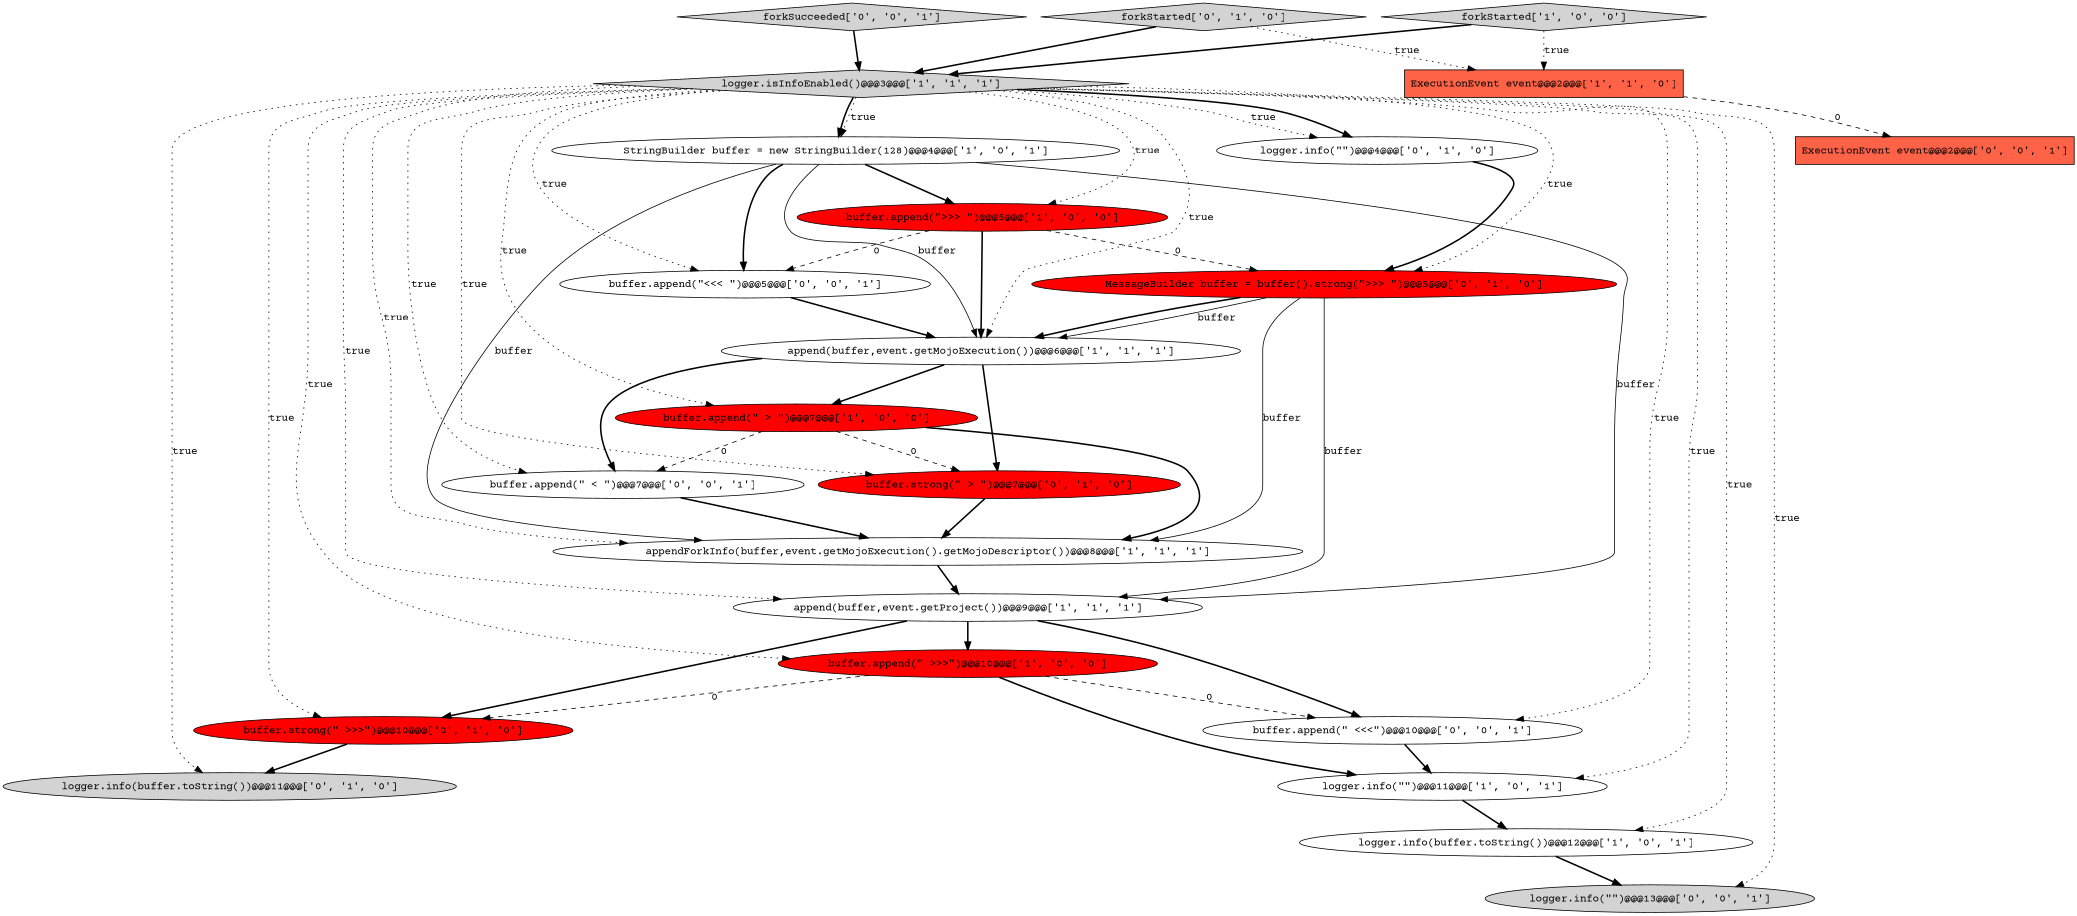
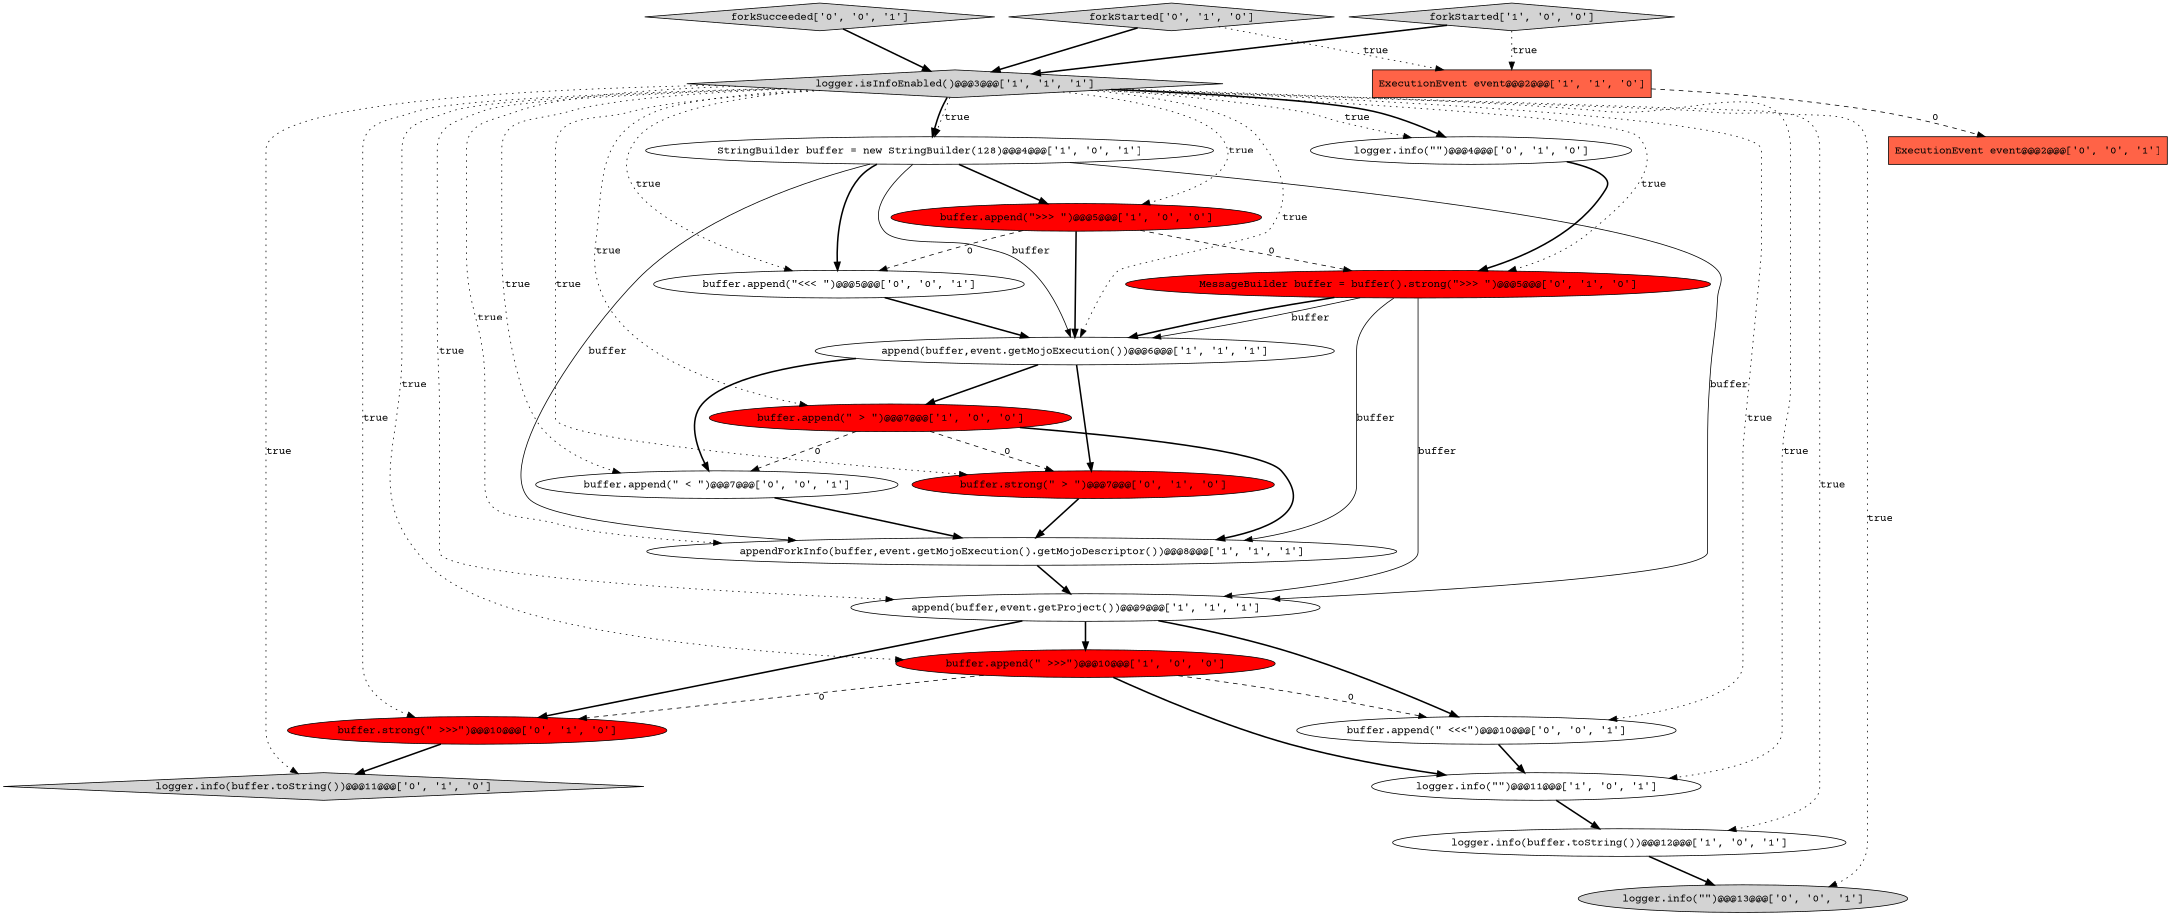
node "logger.info(buffer.toString())@@@11@@@['0', '1', '0']": shape ellipse -> diamond
